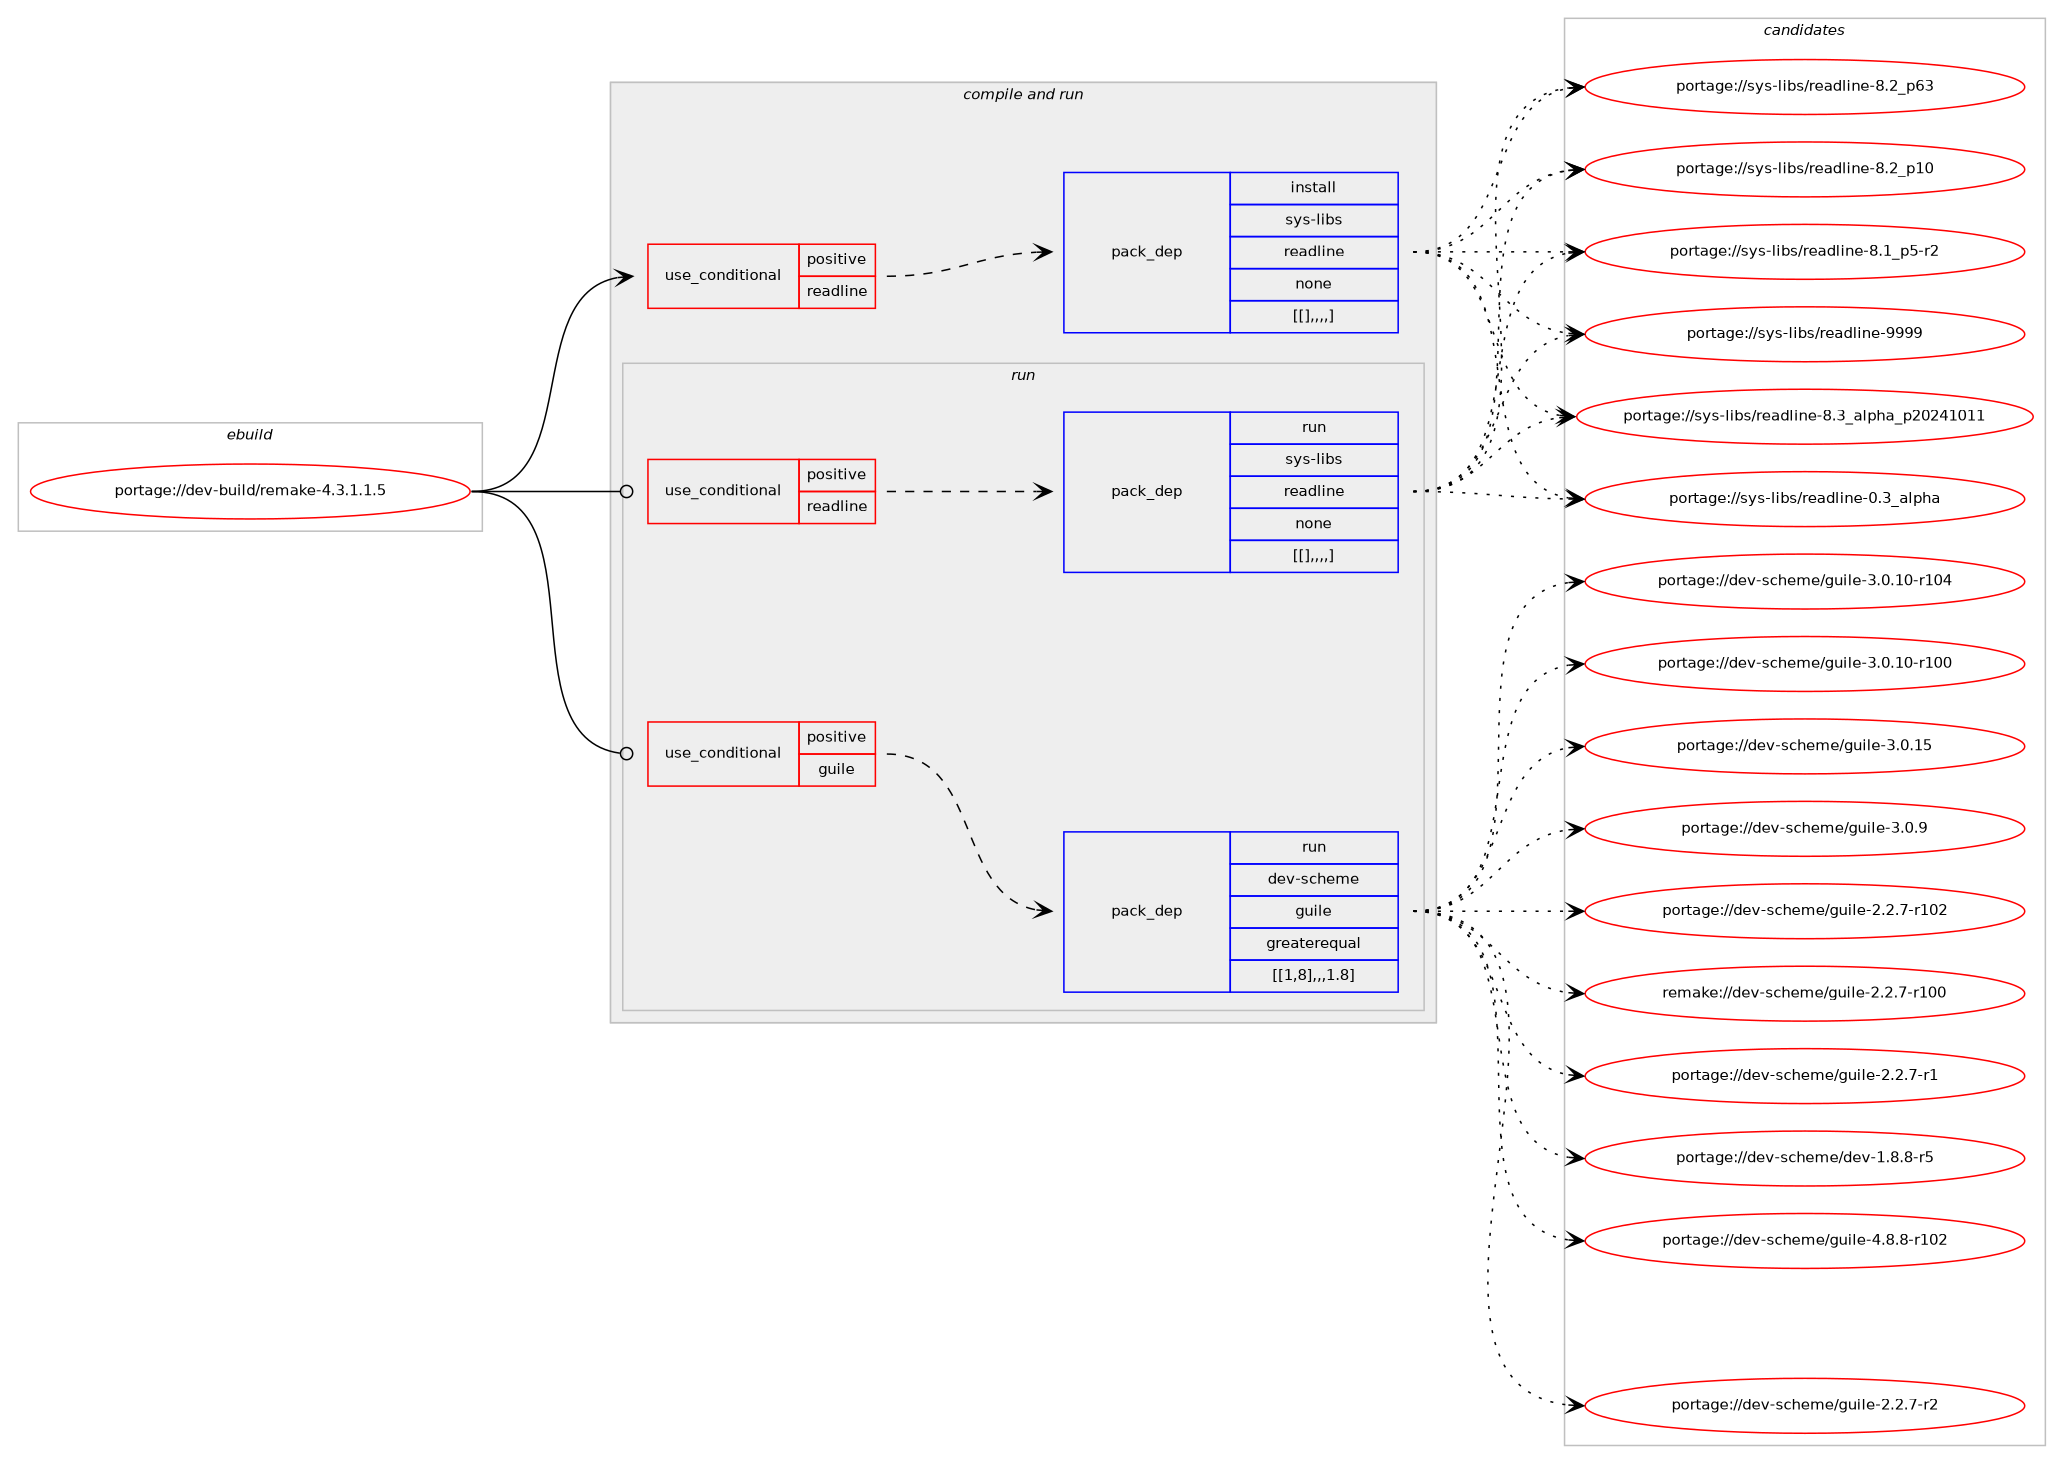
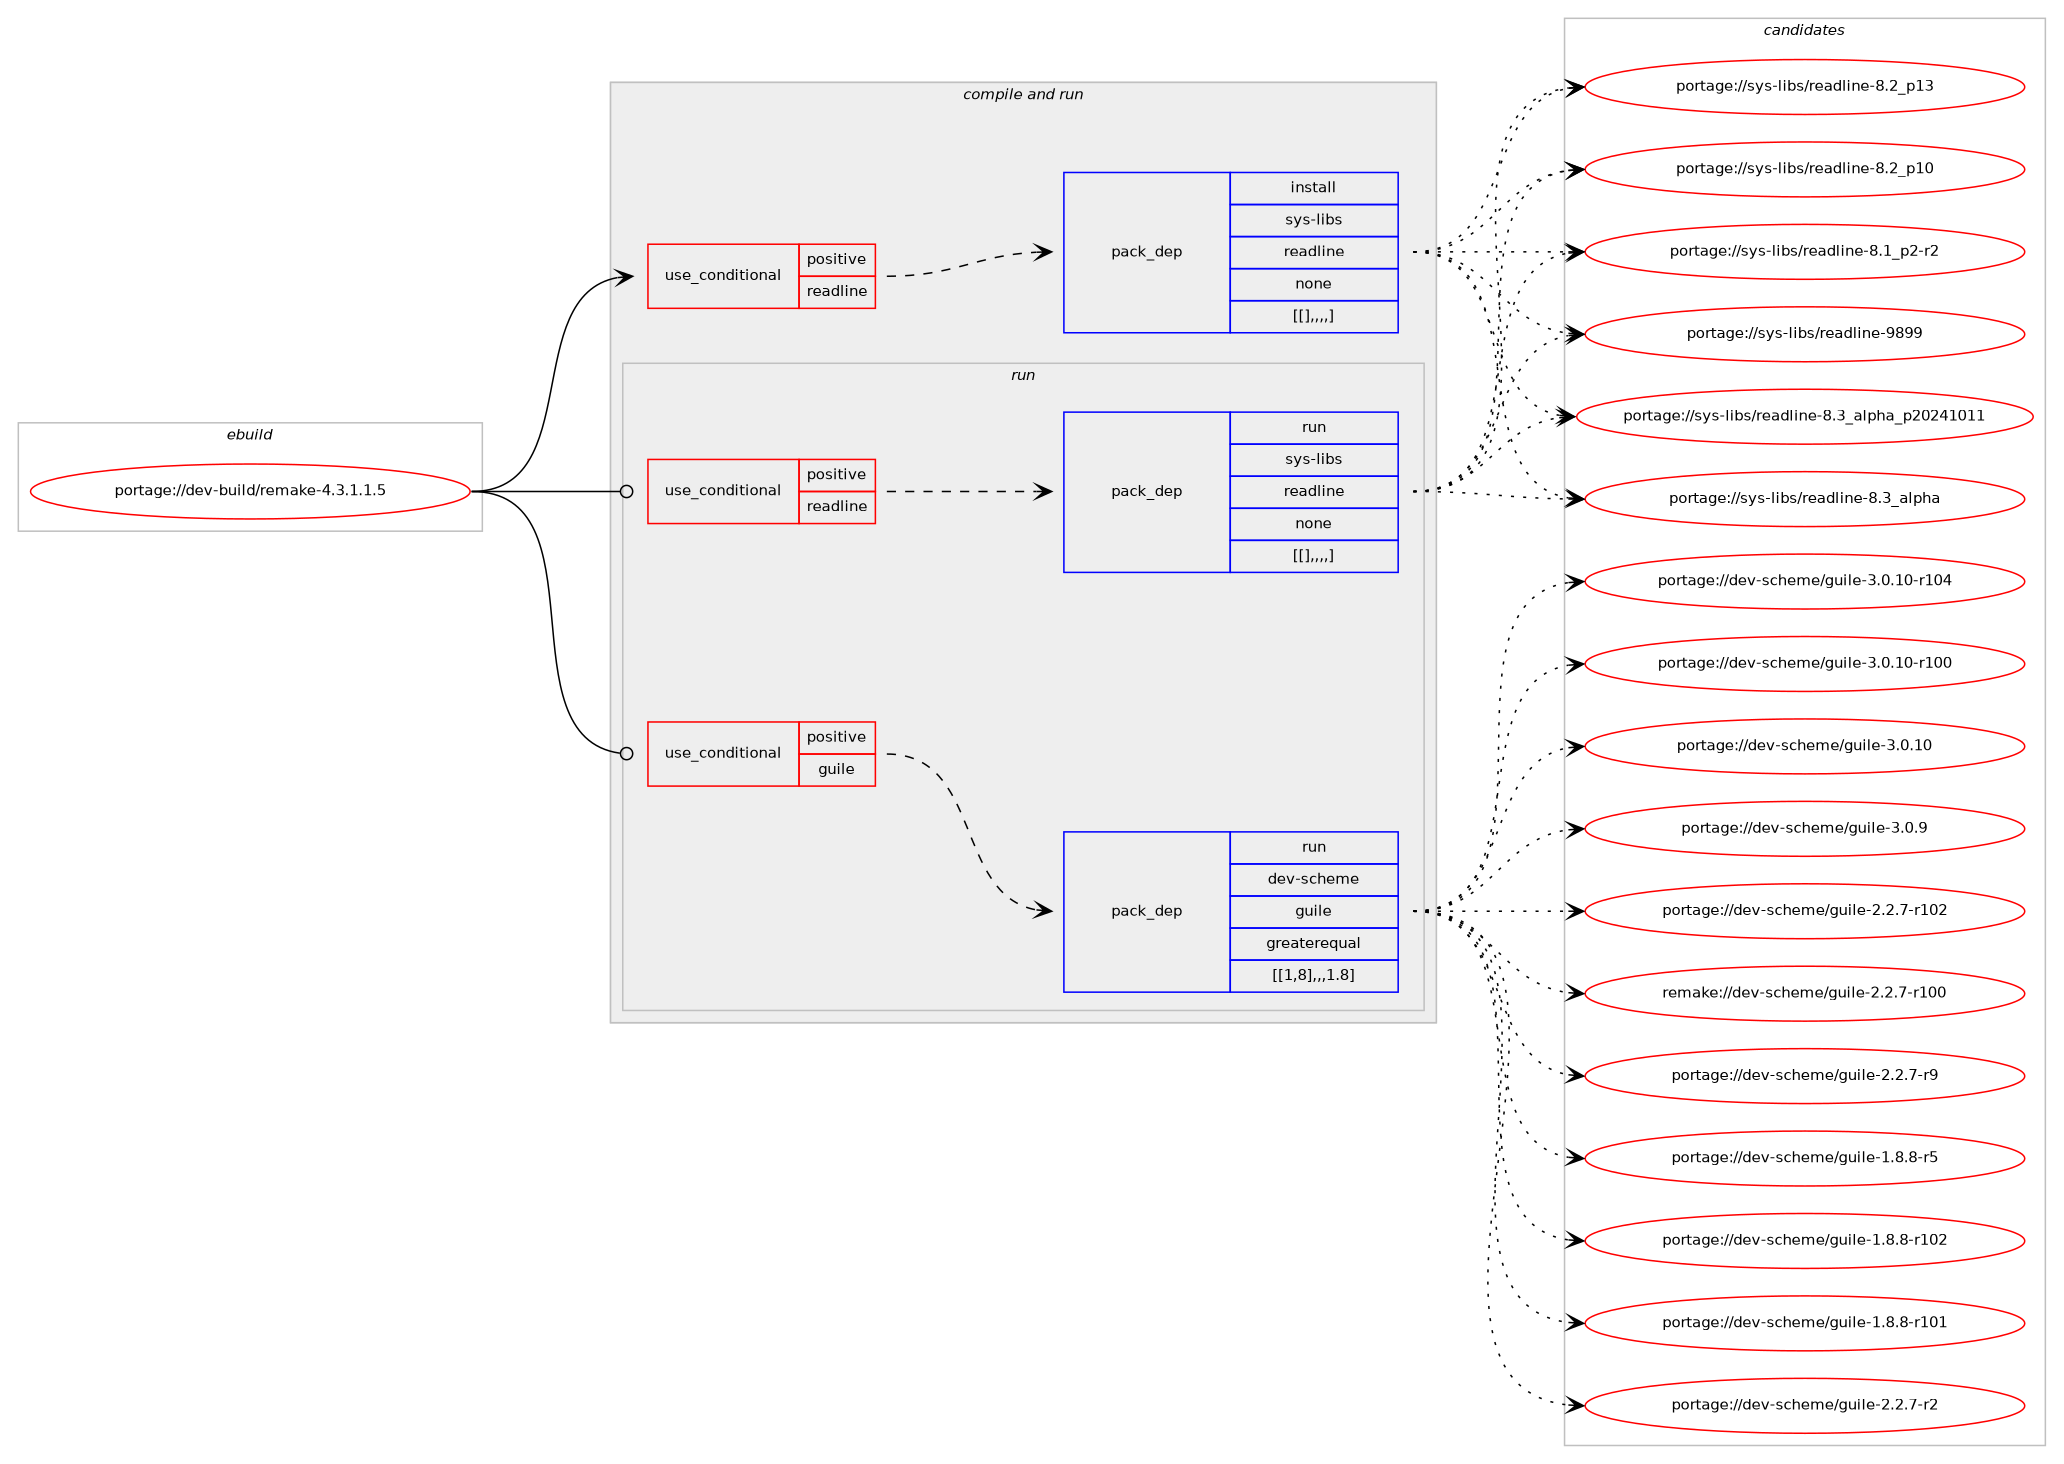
node "portage://sys-libs/readline-8.2_p63": label "portage://sys-libs/readline-8.2_p63" -> "portage://sys-libs/readline-8.2_p13"
node "portage://sys-libs/readline-8.1_p5-r2": label "portage://sys-libs/readline-8.1_p5-r2" -> "portage://sys-libs/readline-8.1_p2-r2"
node "portage://sys-libs/readline-9999": label "portage://sys-libs/readline-9999" -> "portage://sys-libs/readline-9899"
node "portage://sys-libs/readline-0.3_alpha": label "portage://sys-libs/readline-0.3_alpha" -> "portage://sys-libs/readline-8.3_alpha"
node "portage://dev-scheme/guile-3.0.15": label "portage://dev-scheme/guile-3.0.15" -> "portage://dev-scheme/guile-3.0.10"
node "portage://dev-scheme/guile-2.2.7-r1": label "portage://dev-scheme/guile-2.2.7-r1" -> "portage://dev-scheme/guile-2.2.7-r9"
node "portage://dev-scheme/dev-1.8.8-r5": label "portage://dev-scheme/dev-1.8.8-r5" -> "portage://dev-scheme/guile-1.8.8-r5"
node "portage://dev-scheme/guile-4.8.8-r102": label "portage://dev-scheme/guile-4.8.8-r102" -> "portage://dev-scheme/guile-1.8.8-r102"
node "portage://dev-scheme/guile-1.8.8-r101": added
